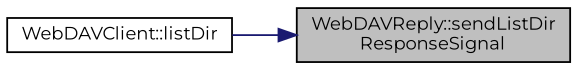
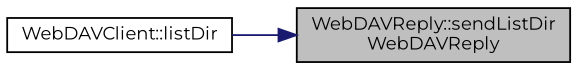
node "WebDAVReply::sendListDir ResponseSignal": label "WebDAVReply::sendListDir ResponseSignal" -> "WebDAVReply::sendListDir WebDAVReply"
